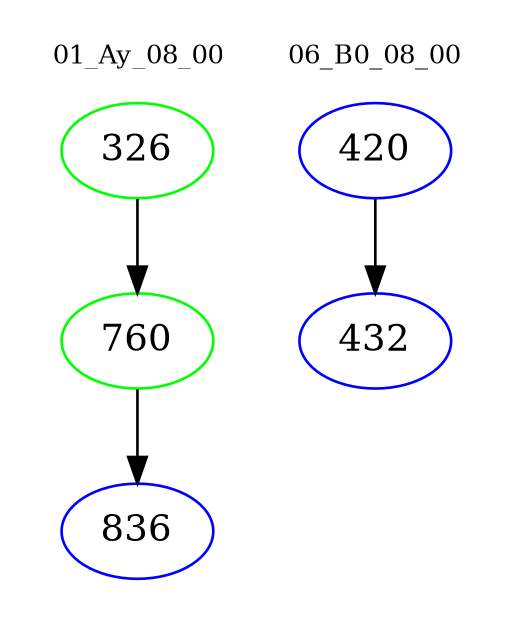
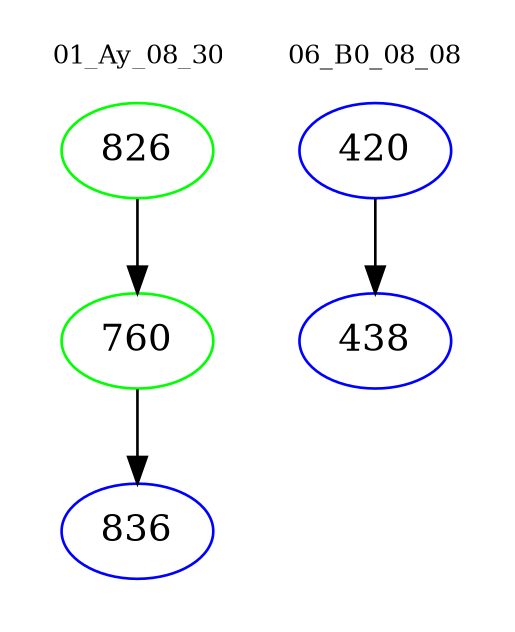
cluster "01_Ay_08_00": label "01_Ay_08_00" -> "01_Ay_08_30"
cluster "06_B0_08_00": label "06_B0_08_00" -> "06_B0_08_08"
node "326": label "326" -> "826"
node "432": label "432" -> "438"
